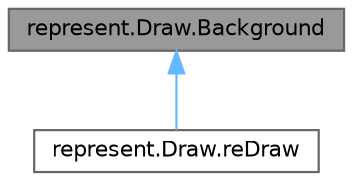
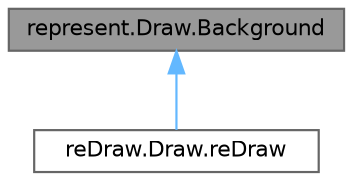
node "represent.Draw.reDraw": label "represent.Draw.reDraw" -> "reDraw.Draw.reDraw"
